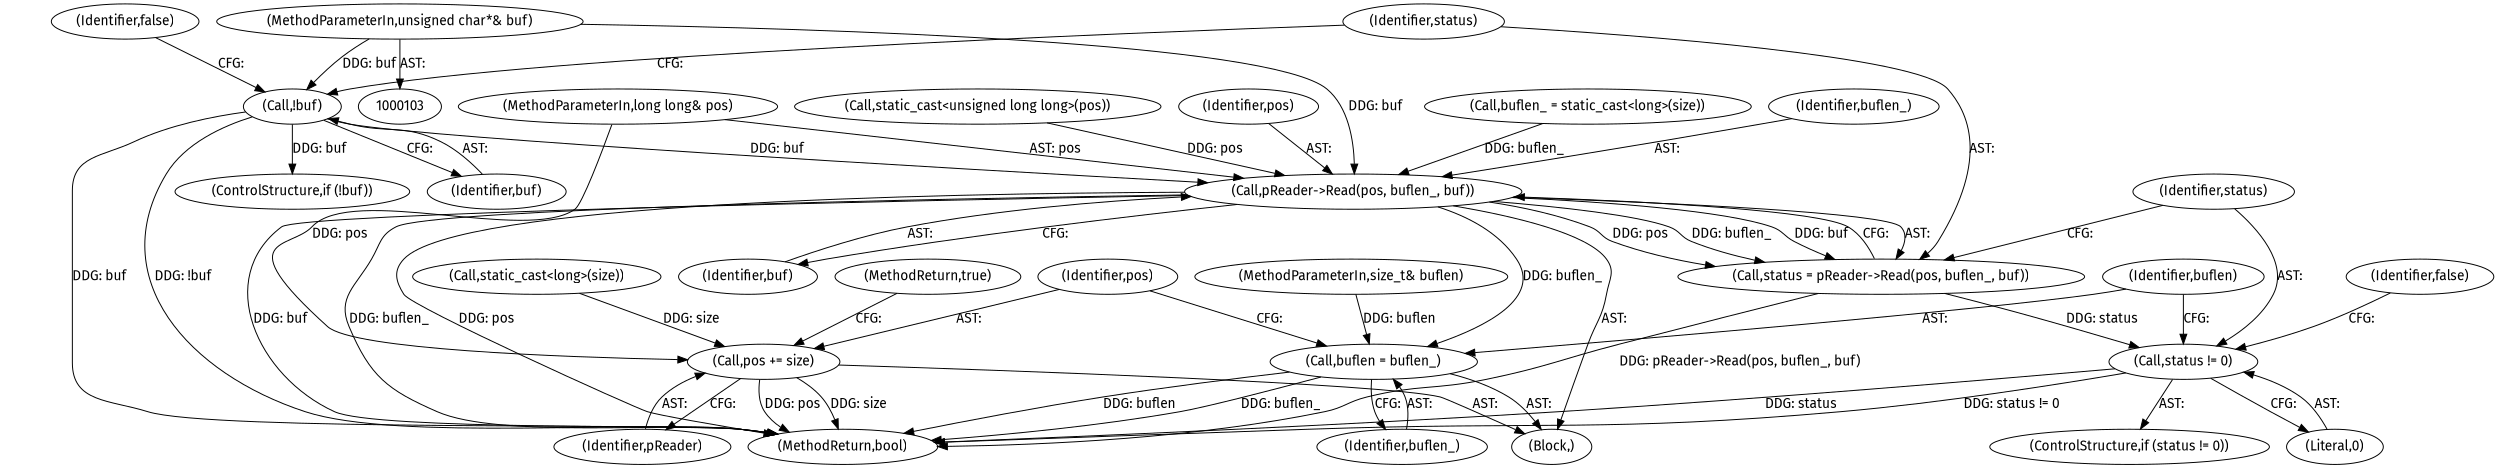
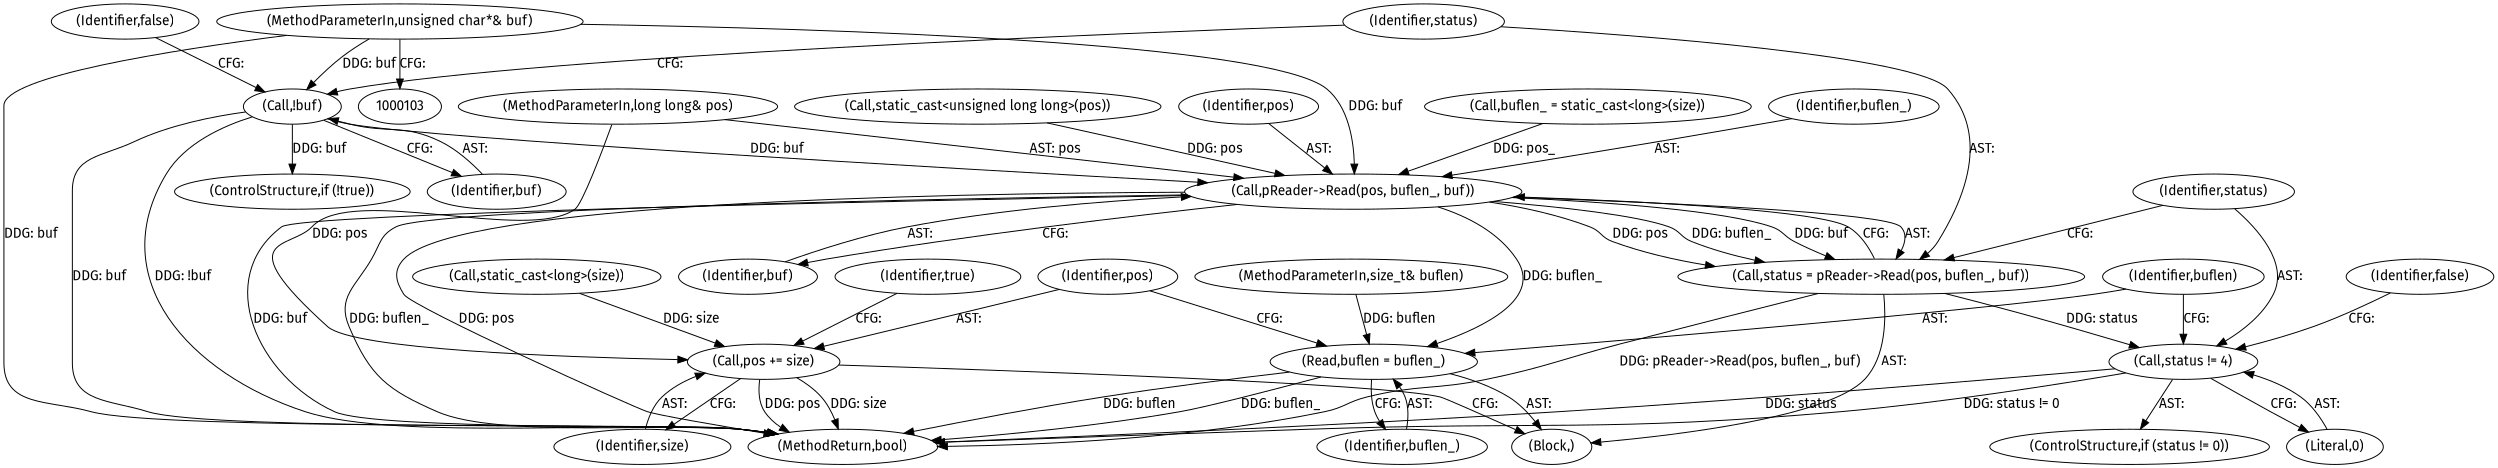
edge "(MethodParameterIn,unsigned char*& buf)" -> "1000103": label "AST: " -> "CFG: "
edge "(Call,buflen_ = static_cast<long>(size))" -> "(Call,pReader->Read(pos, buflen_, buf))": label "DDG: buflen_" -> "DDG: pos_"
node "(ControlStructure,if (!buf))": label "(ControlStructure,if (!buf))" -> "(ControlStructure,if (!true))"
edge "(Call,pReader->Read(pos, buflen_, buf))" -> "(Block,)": now "(Call,status = pReader->Read(pos, buflen_, buf))" -> "(Block,)"
node "(MethodReturn,true)": label "(MethodReturn,true)" -> "(Identifier,true)"
node "(Call,buflen = buflen_)": label "(Call,buflen = buflen_)" -> "(Read,buflen = buflen_)"
node "(Call,status != 0)": label "(Call,status != 0)" -> "(Call,status != 4)"
edge "(Call,pos += size)" -> "(Block,)": label "AST: " -> "CFG: "
edge "(MethodParameterIn,unsigned char*& buf)" -> "(MethodReturn,bool)": added, label "DDG: buf"
node "(Identifier,pReader)": label "(Identifier,pReader)" -> "(Identifier,size)"
